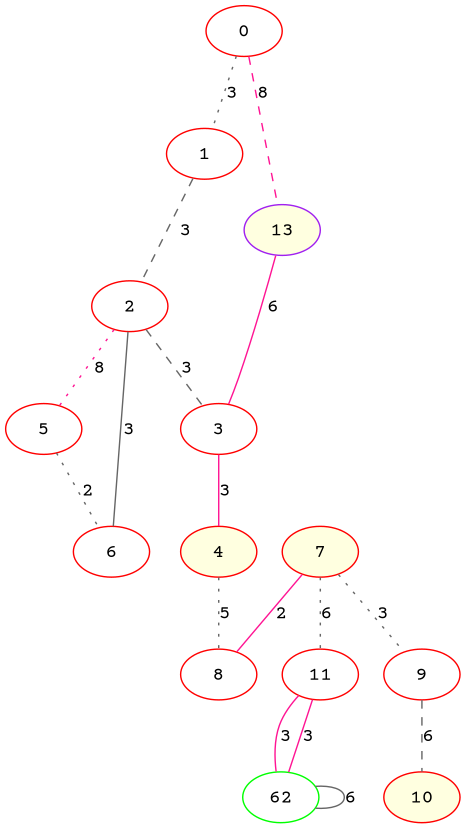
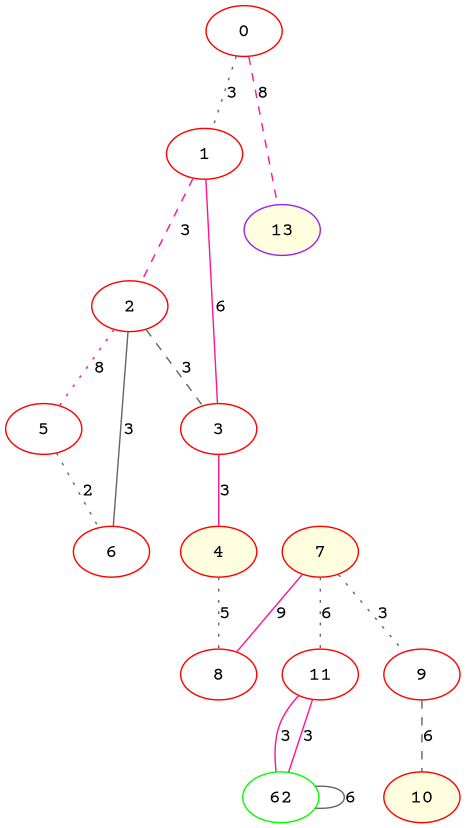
edge "1" -- "2": color gray40 -> deeppink
edge "13" -- "3": now "1" -- "3"
edge "7" -- "8": label "2" -> "9"
